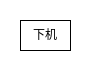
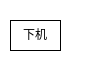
node "下机": moved (46, 36) -> (36, 36)
